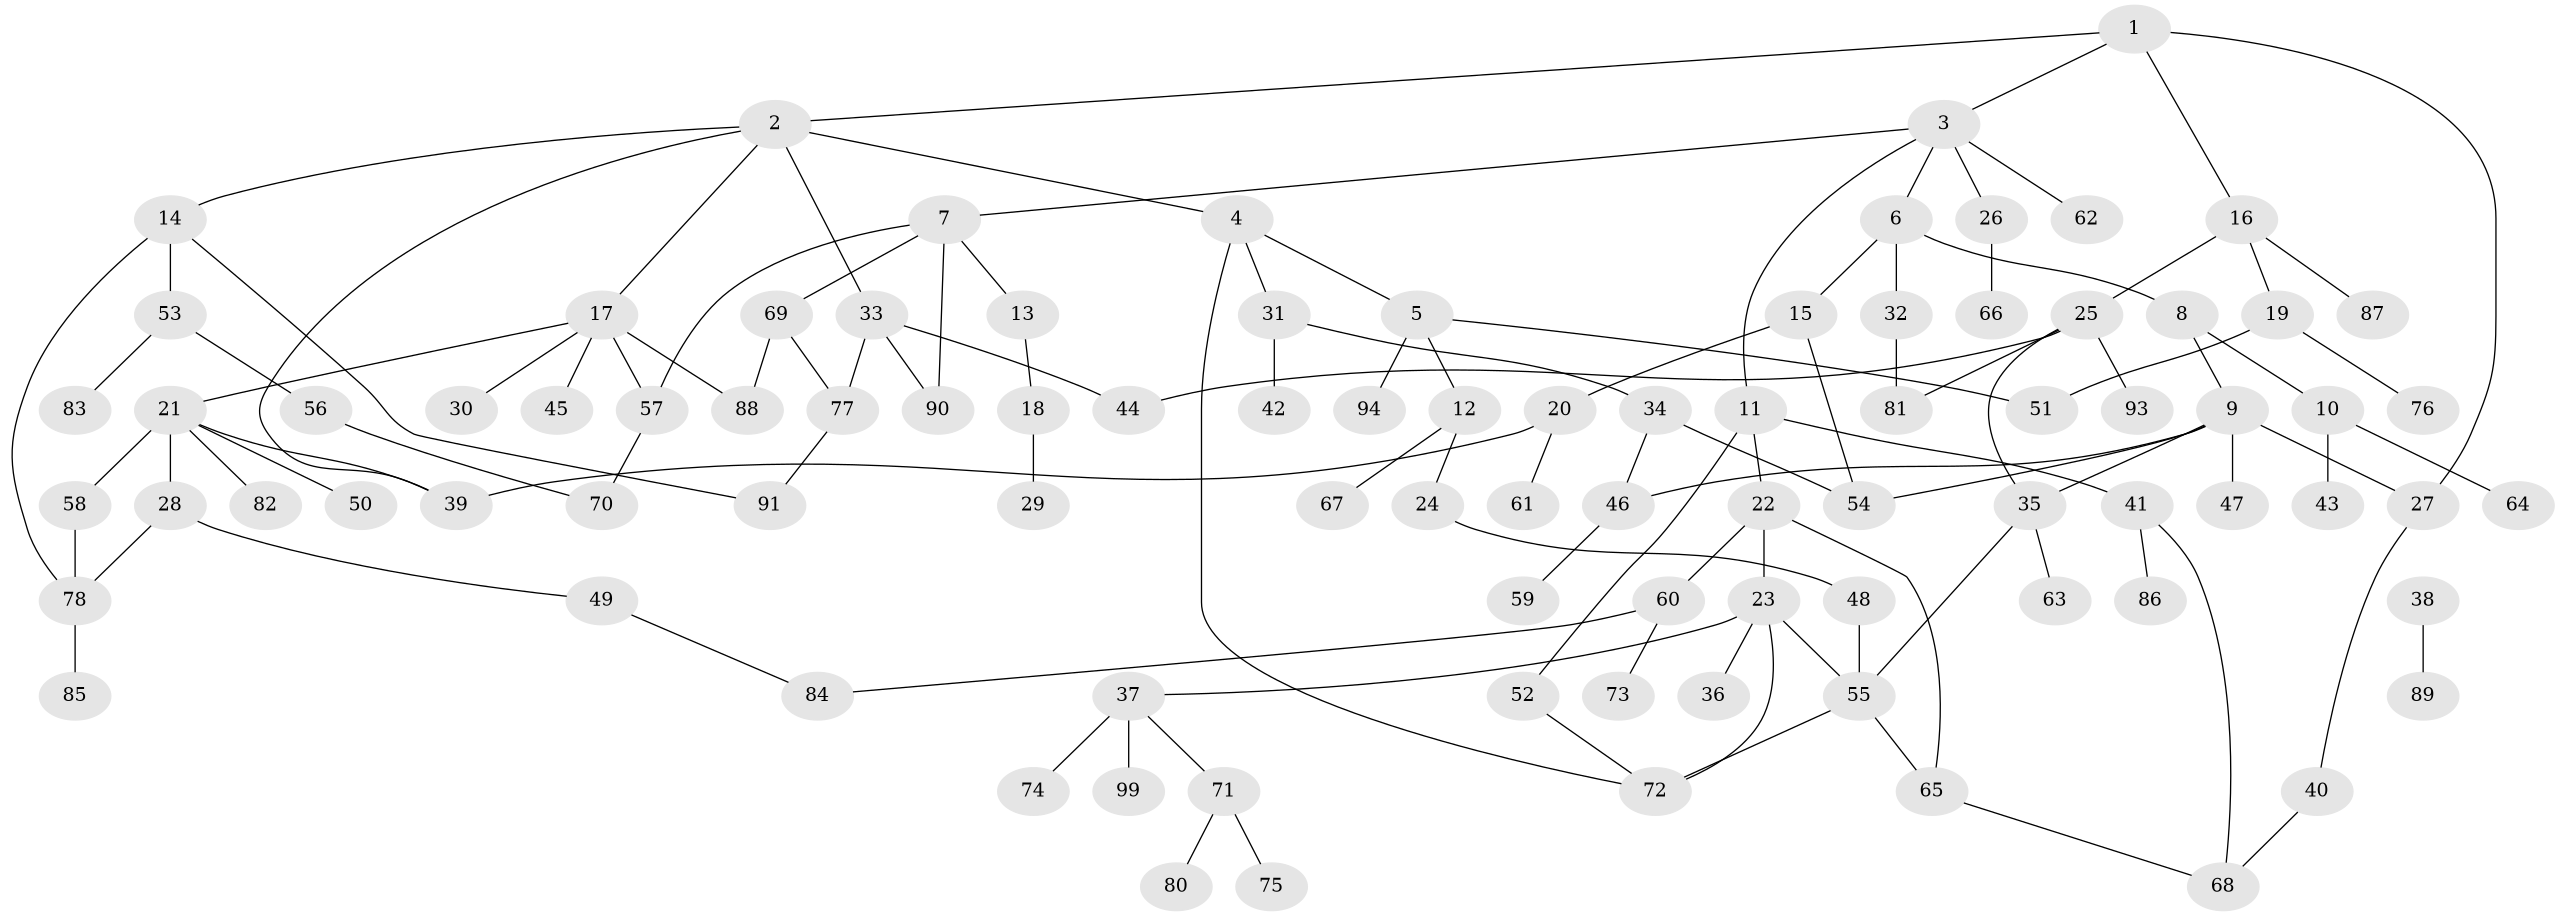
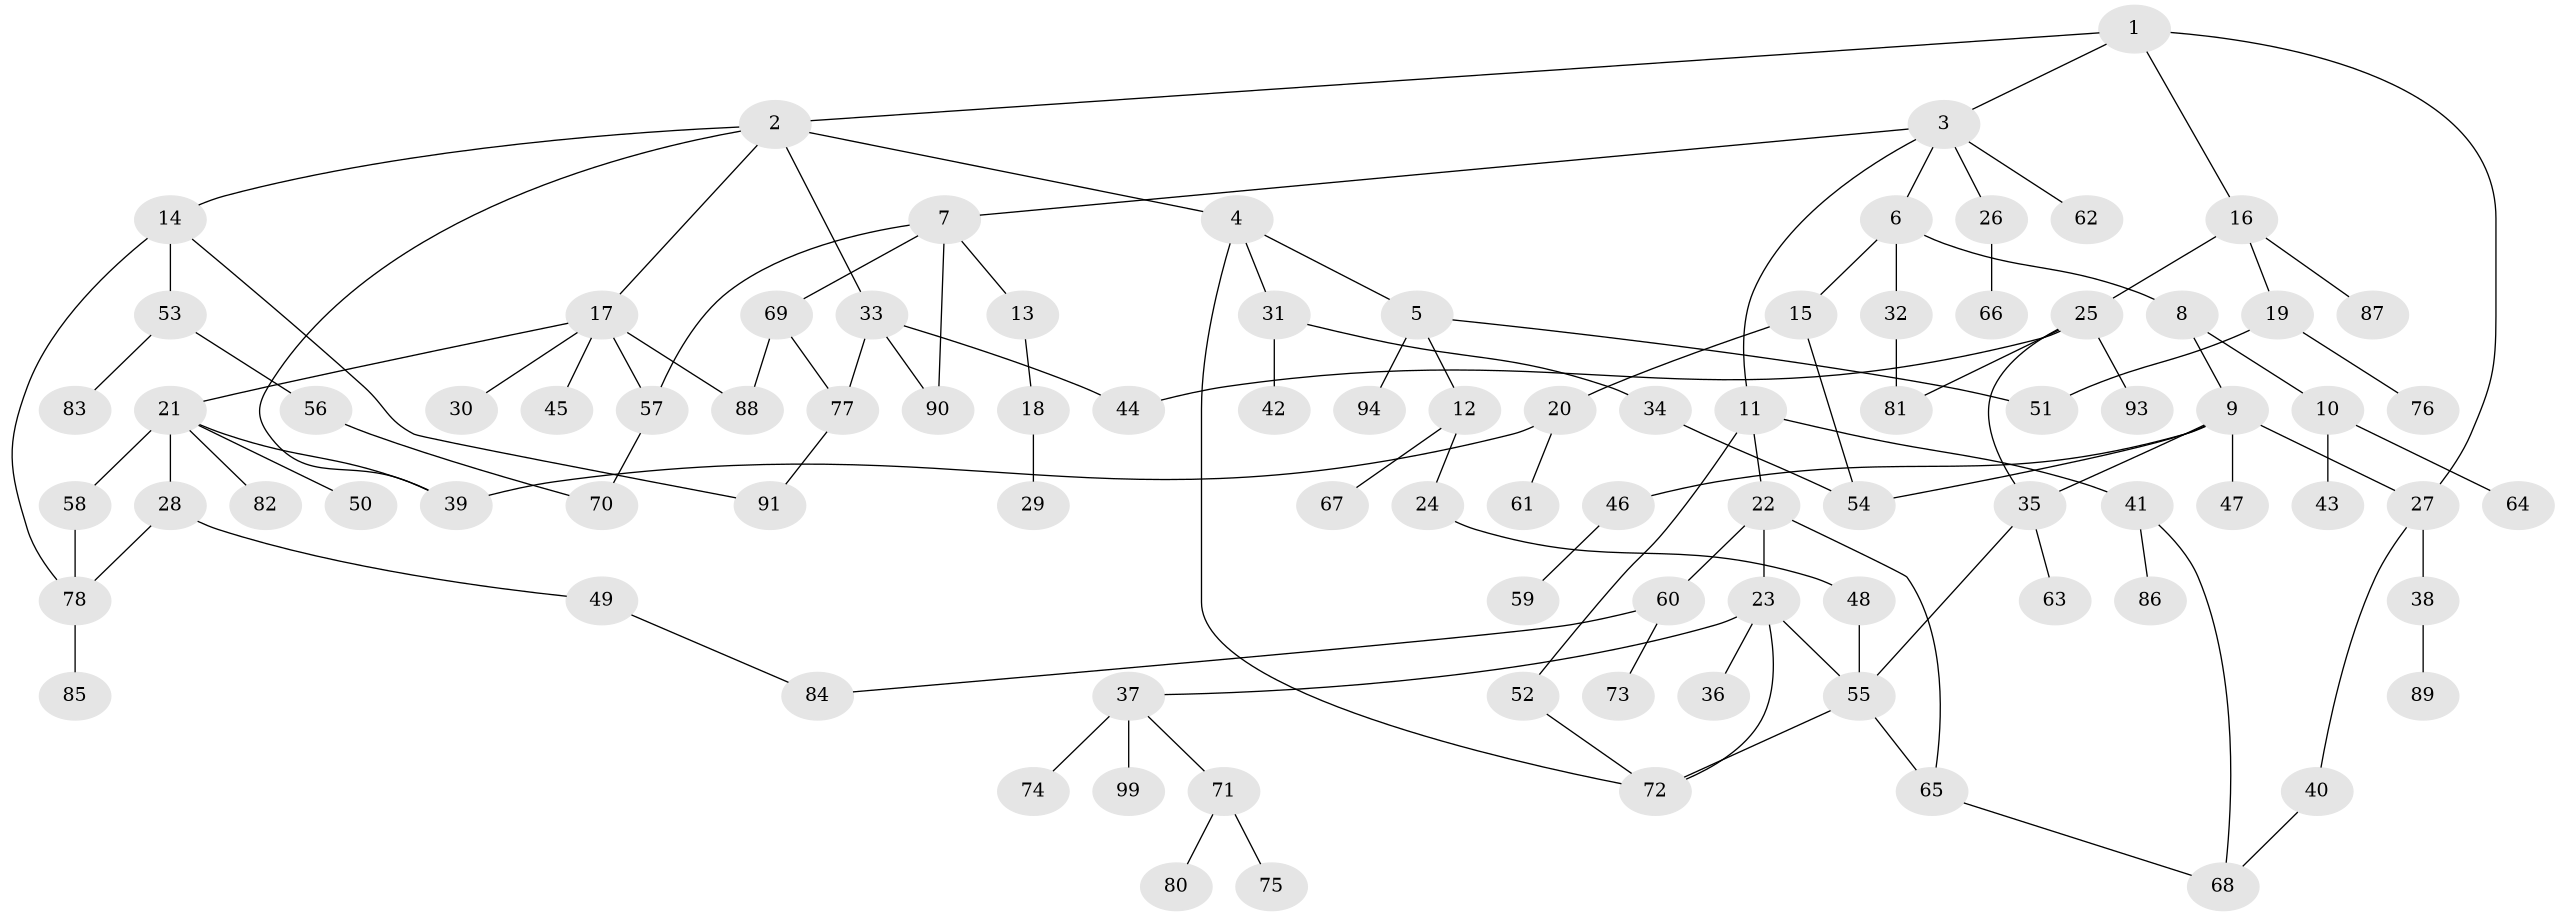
edge "34" -- "46": removed
edge "27" -- "38": added
